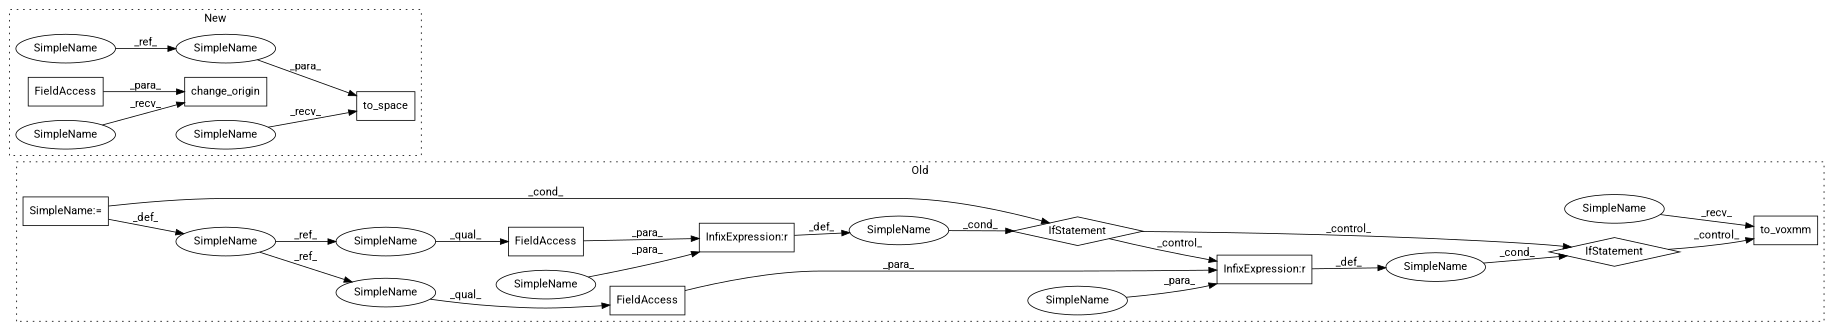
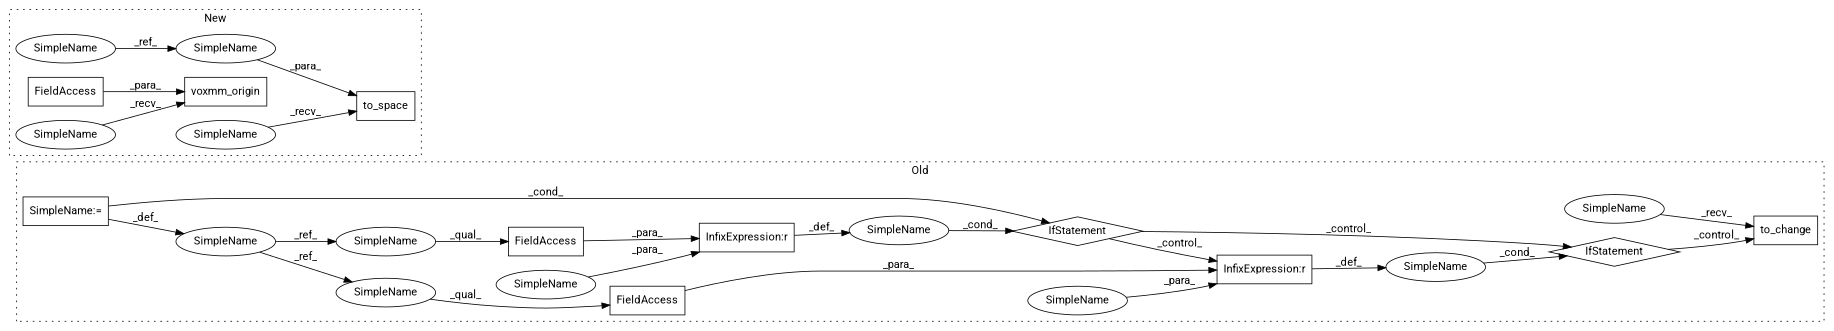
node "change_origin": label "change_origin" -> "voxmm_origin"
node "to_voxmm": label "to_voxmm" -> "to_change"
